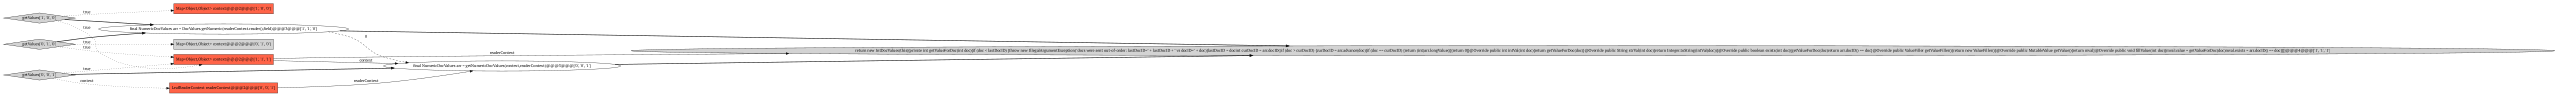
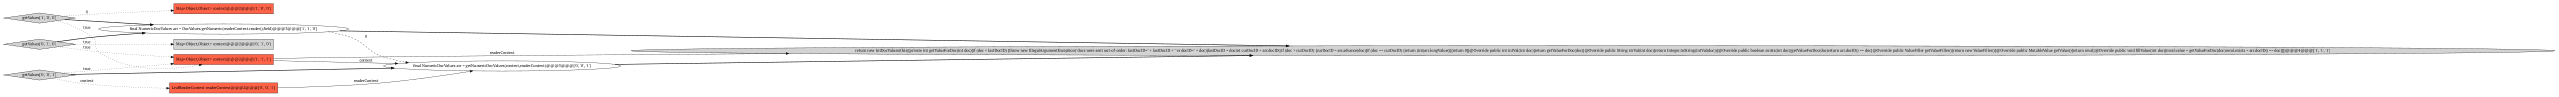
edge "getValues['1', '0', '0']" -> "Map<Object,Object> context@@@2@@@['1', '0', '0']": label "true" -> "0"
